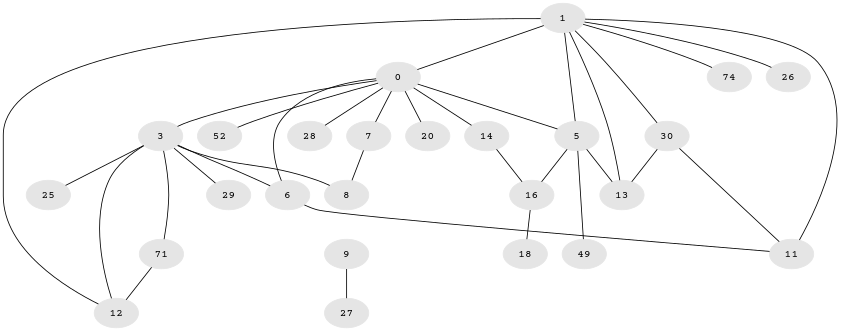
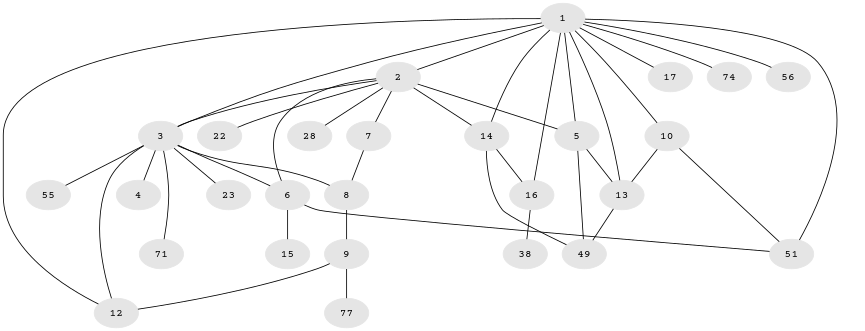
edge "1" -- "3": added
edge "1" -- "14": added
node "0": label "0" -> "2"
node "17": added
node "26": label "26" -> "56"
node "52": label "52" -> "22"
node "20": removed
node "30": label "30" -> "10"
edge "5" -- "16": now "1" -- "16"
node "25": label "25" -> "55"
node "4": added
node "29": label "29" -> "23"
edge "14" -- "49": added
edge "8" -- "9": added
edge "13" -- "49": added
node "15": added
node "18": label "18" -> "38"
node "11": label "11" -> "51"
edge "71" -- "12": now "9" -- "12"
node "27": label "27" -> "77"
